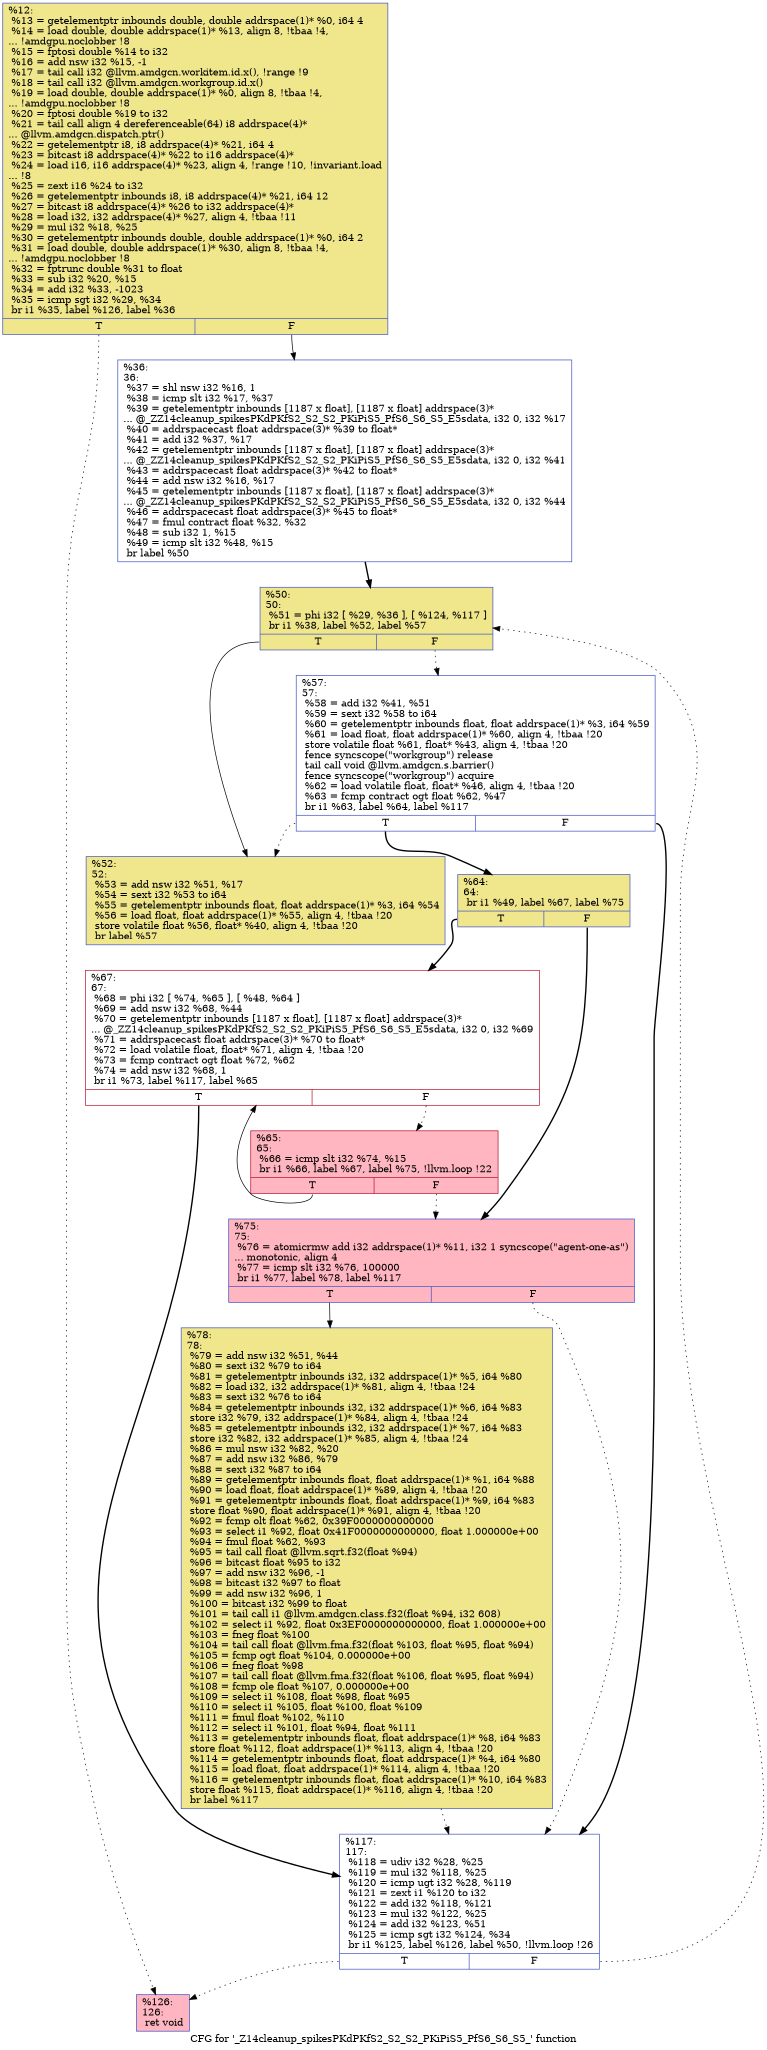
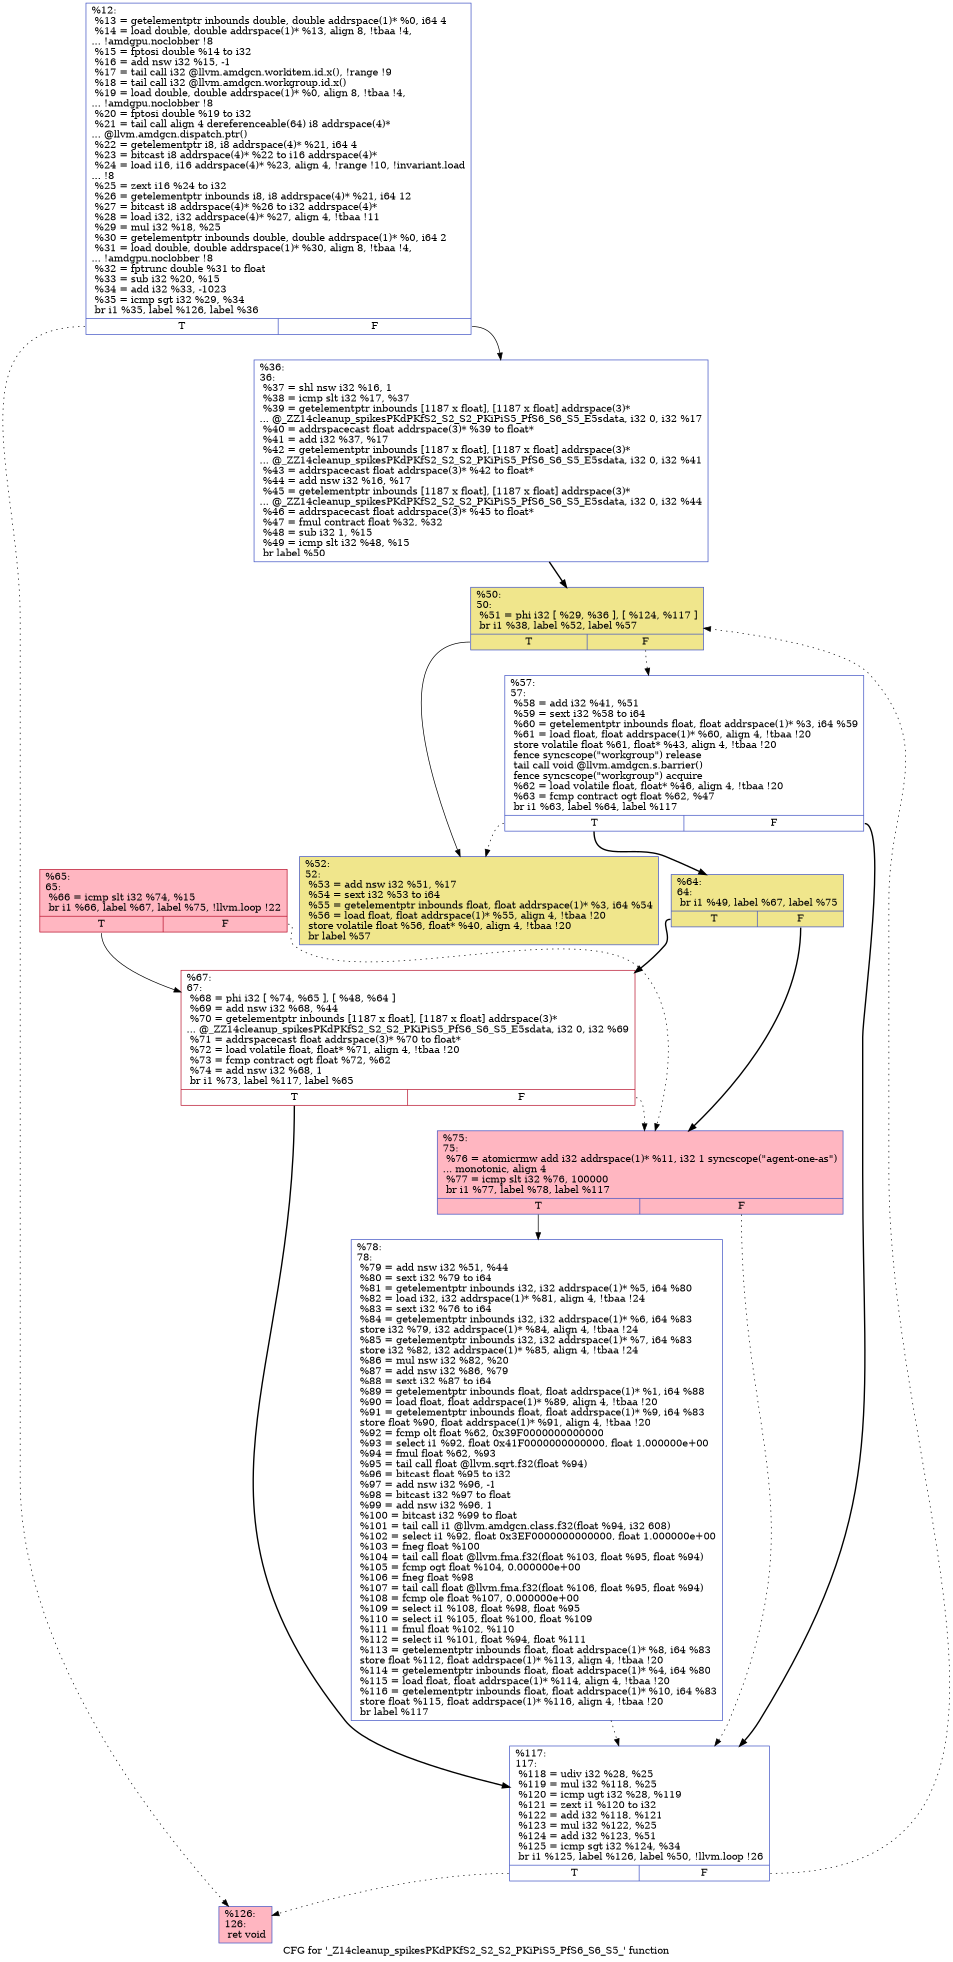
node "%12:": fillcolor khaki -> white
edge "%67:" -> "%65:": now "%67:" -> "%75:"
node "%78:": fillcolor khaki -> white
